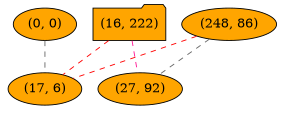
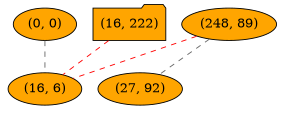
node "(248, 86)": label "(248, 86)" -> "(248, 89)"
edge "(16, 222)" -- "(27, 92)": removed
node "(17, 6)": label "(17, 6)" -> "(16, 6)"
